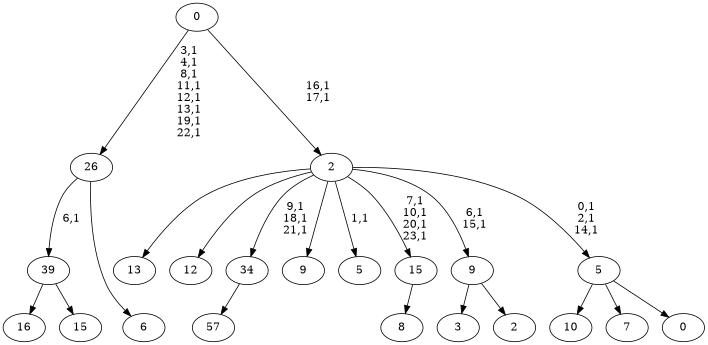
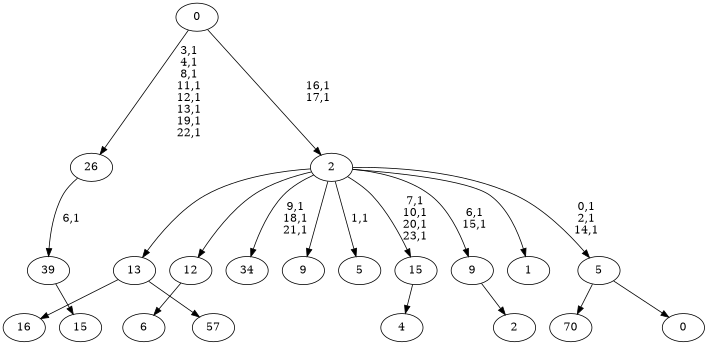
edge "26" -> "6": now "12" -> "6"
node "1": added
edge "39" -> "16": now "13" -> "16"
edge "34" -> "57": now "13" -> "57"
node "8": label "8" -> "4"
node "3": removed
node "10": label "10" -> "70"
node "7": removed
